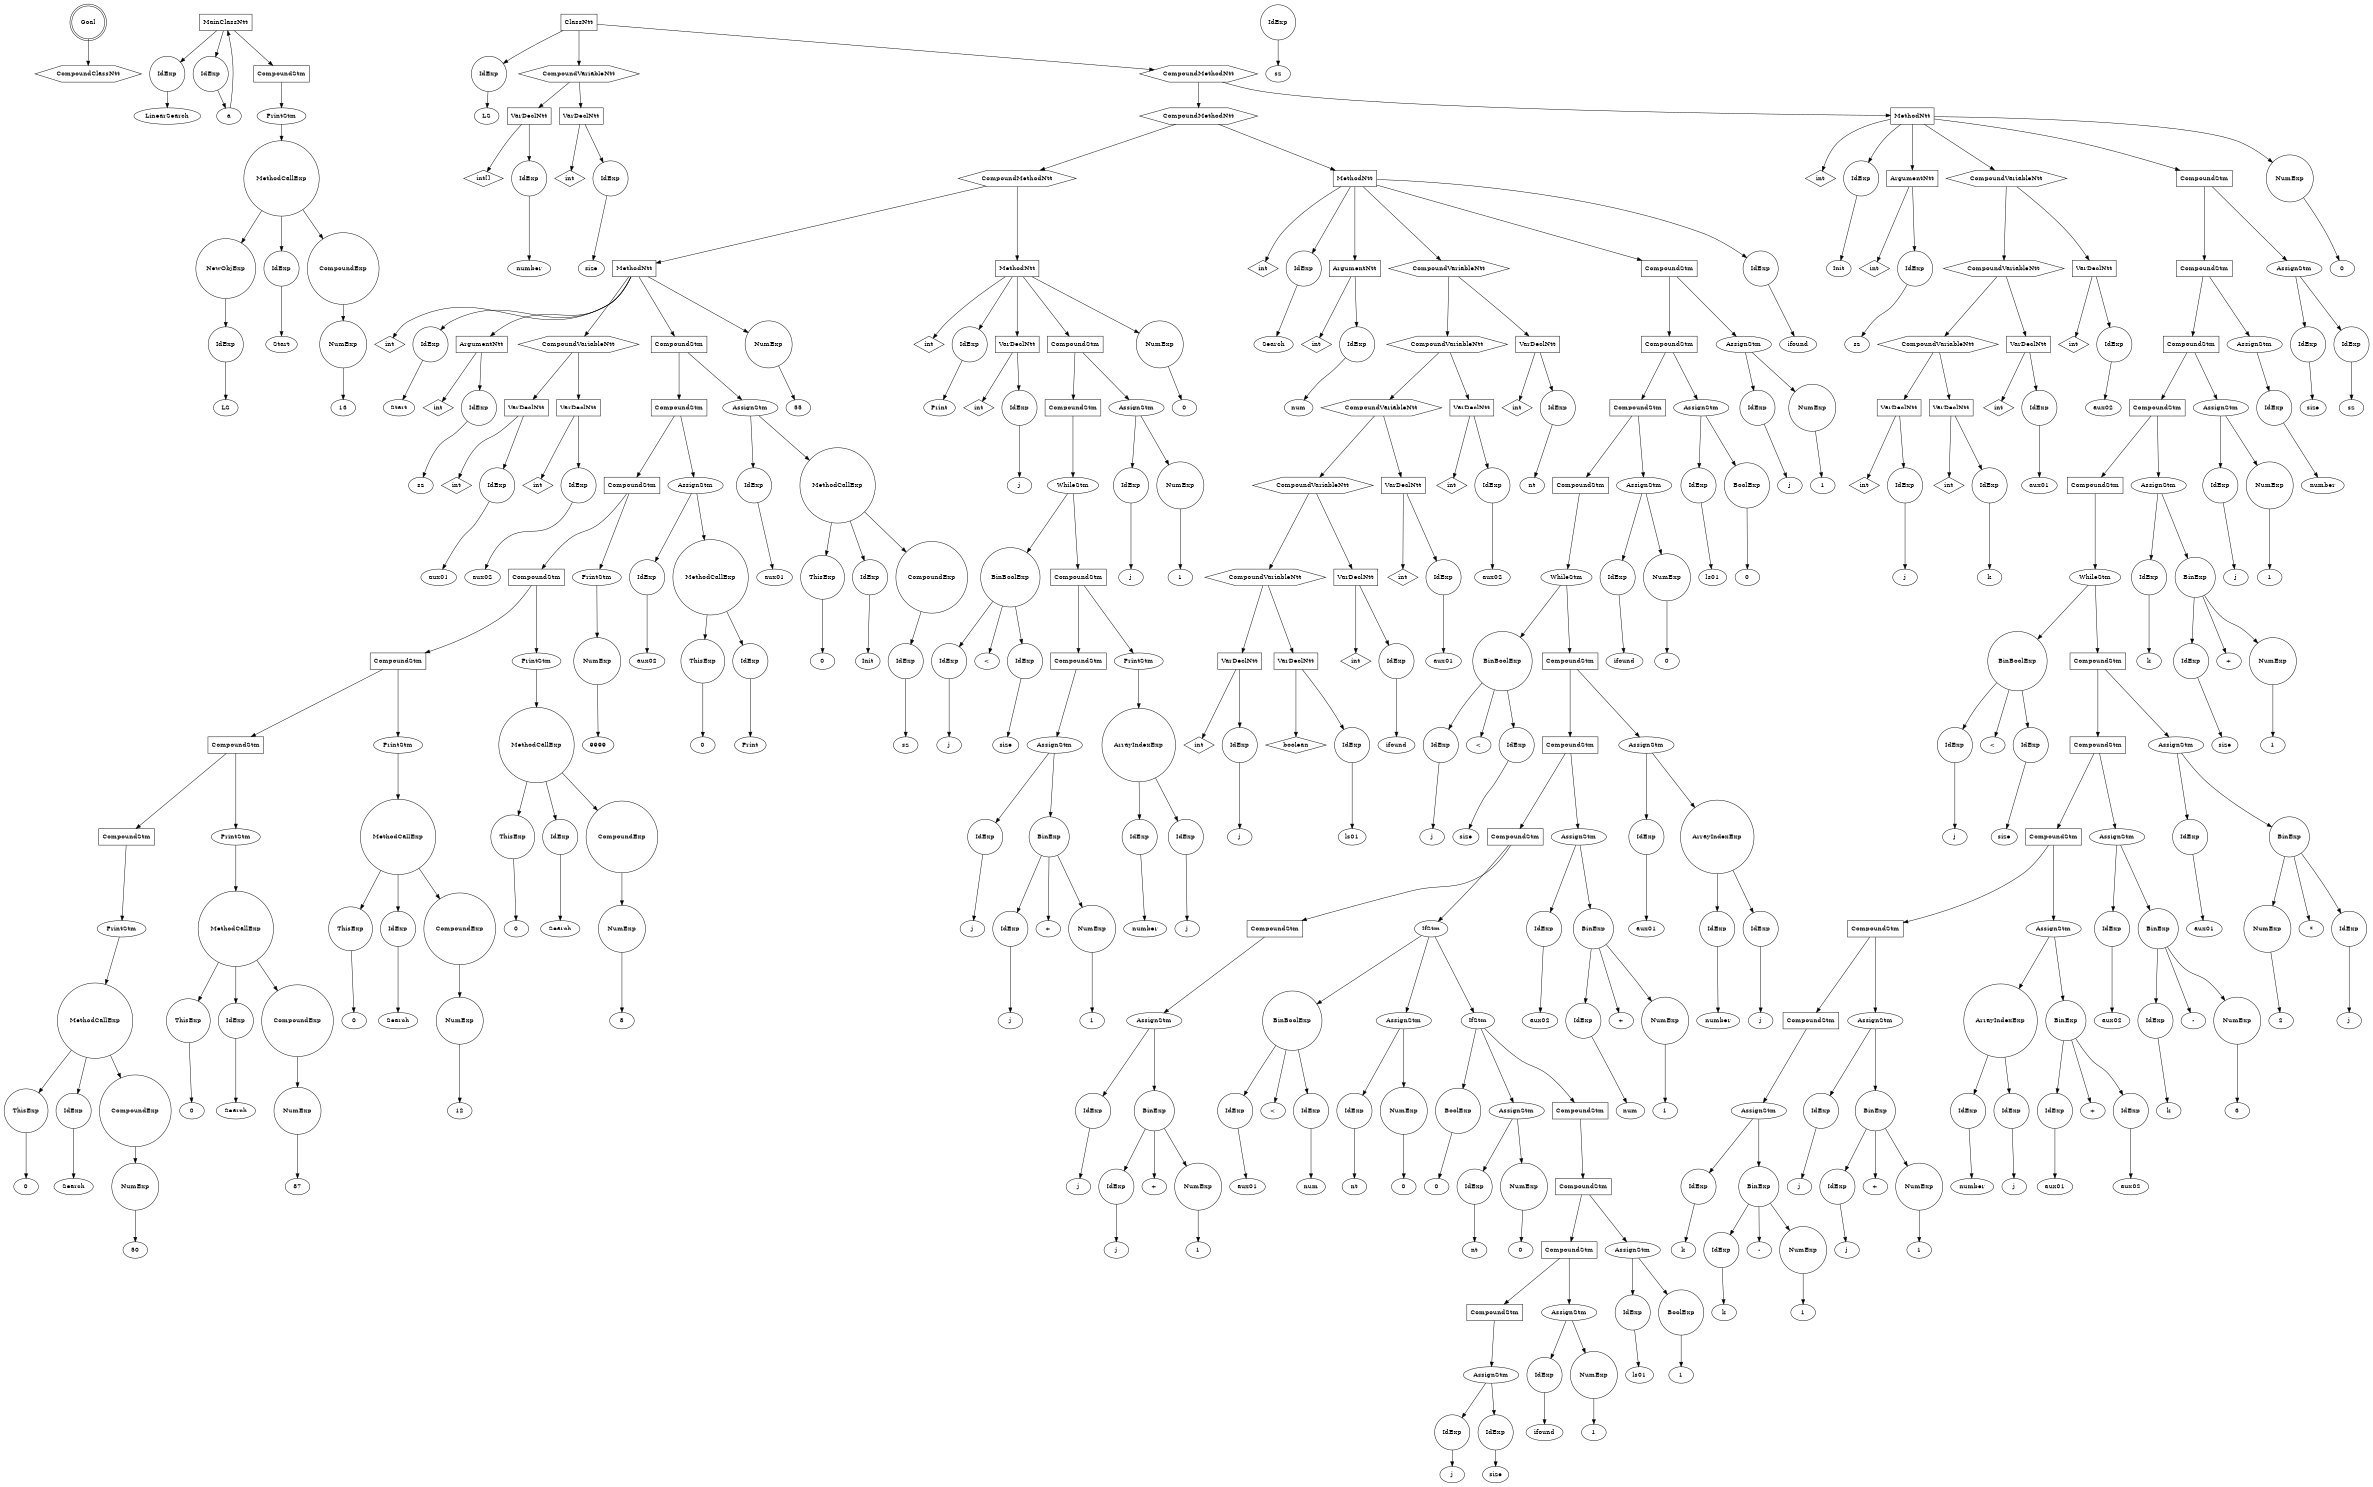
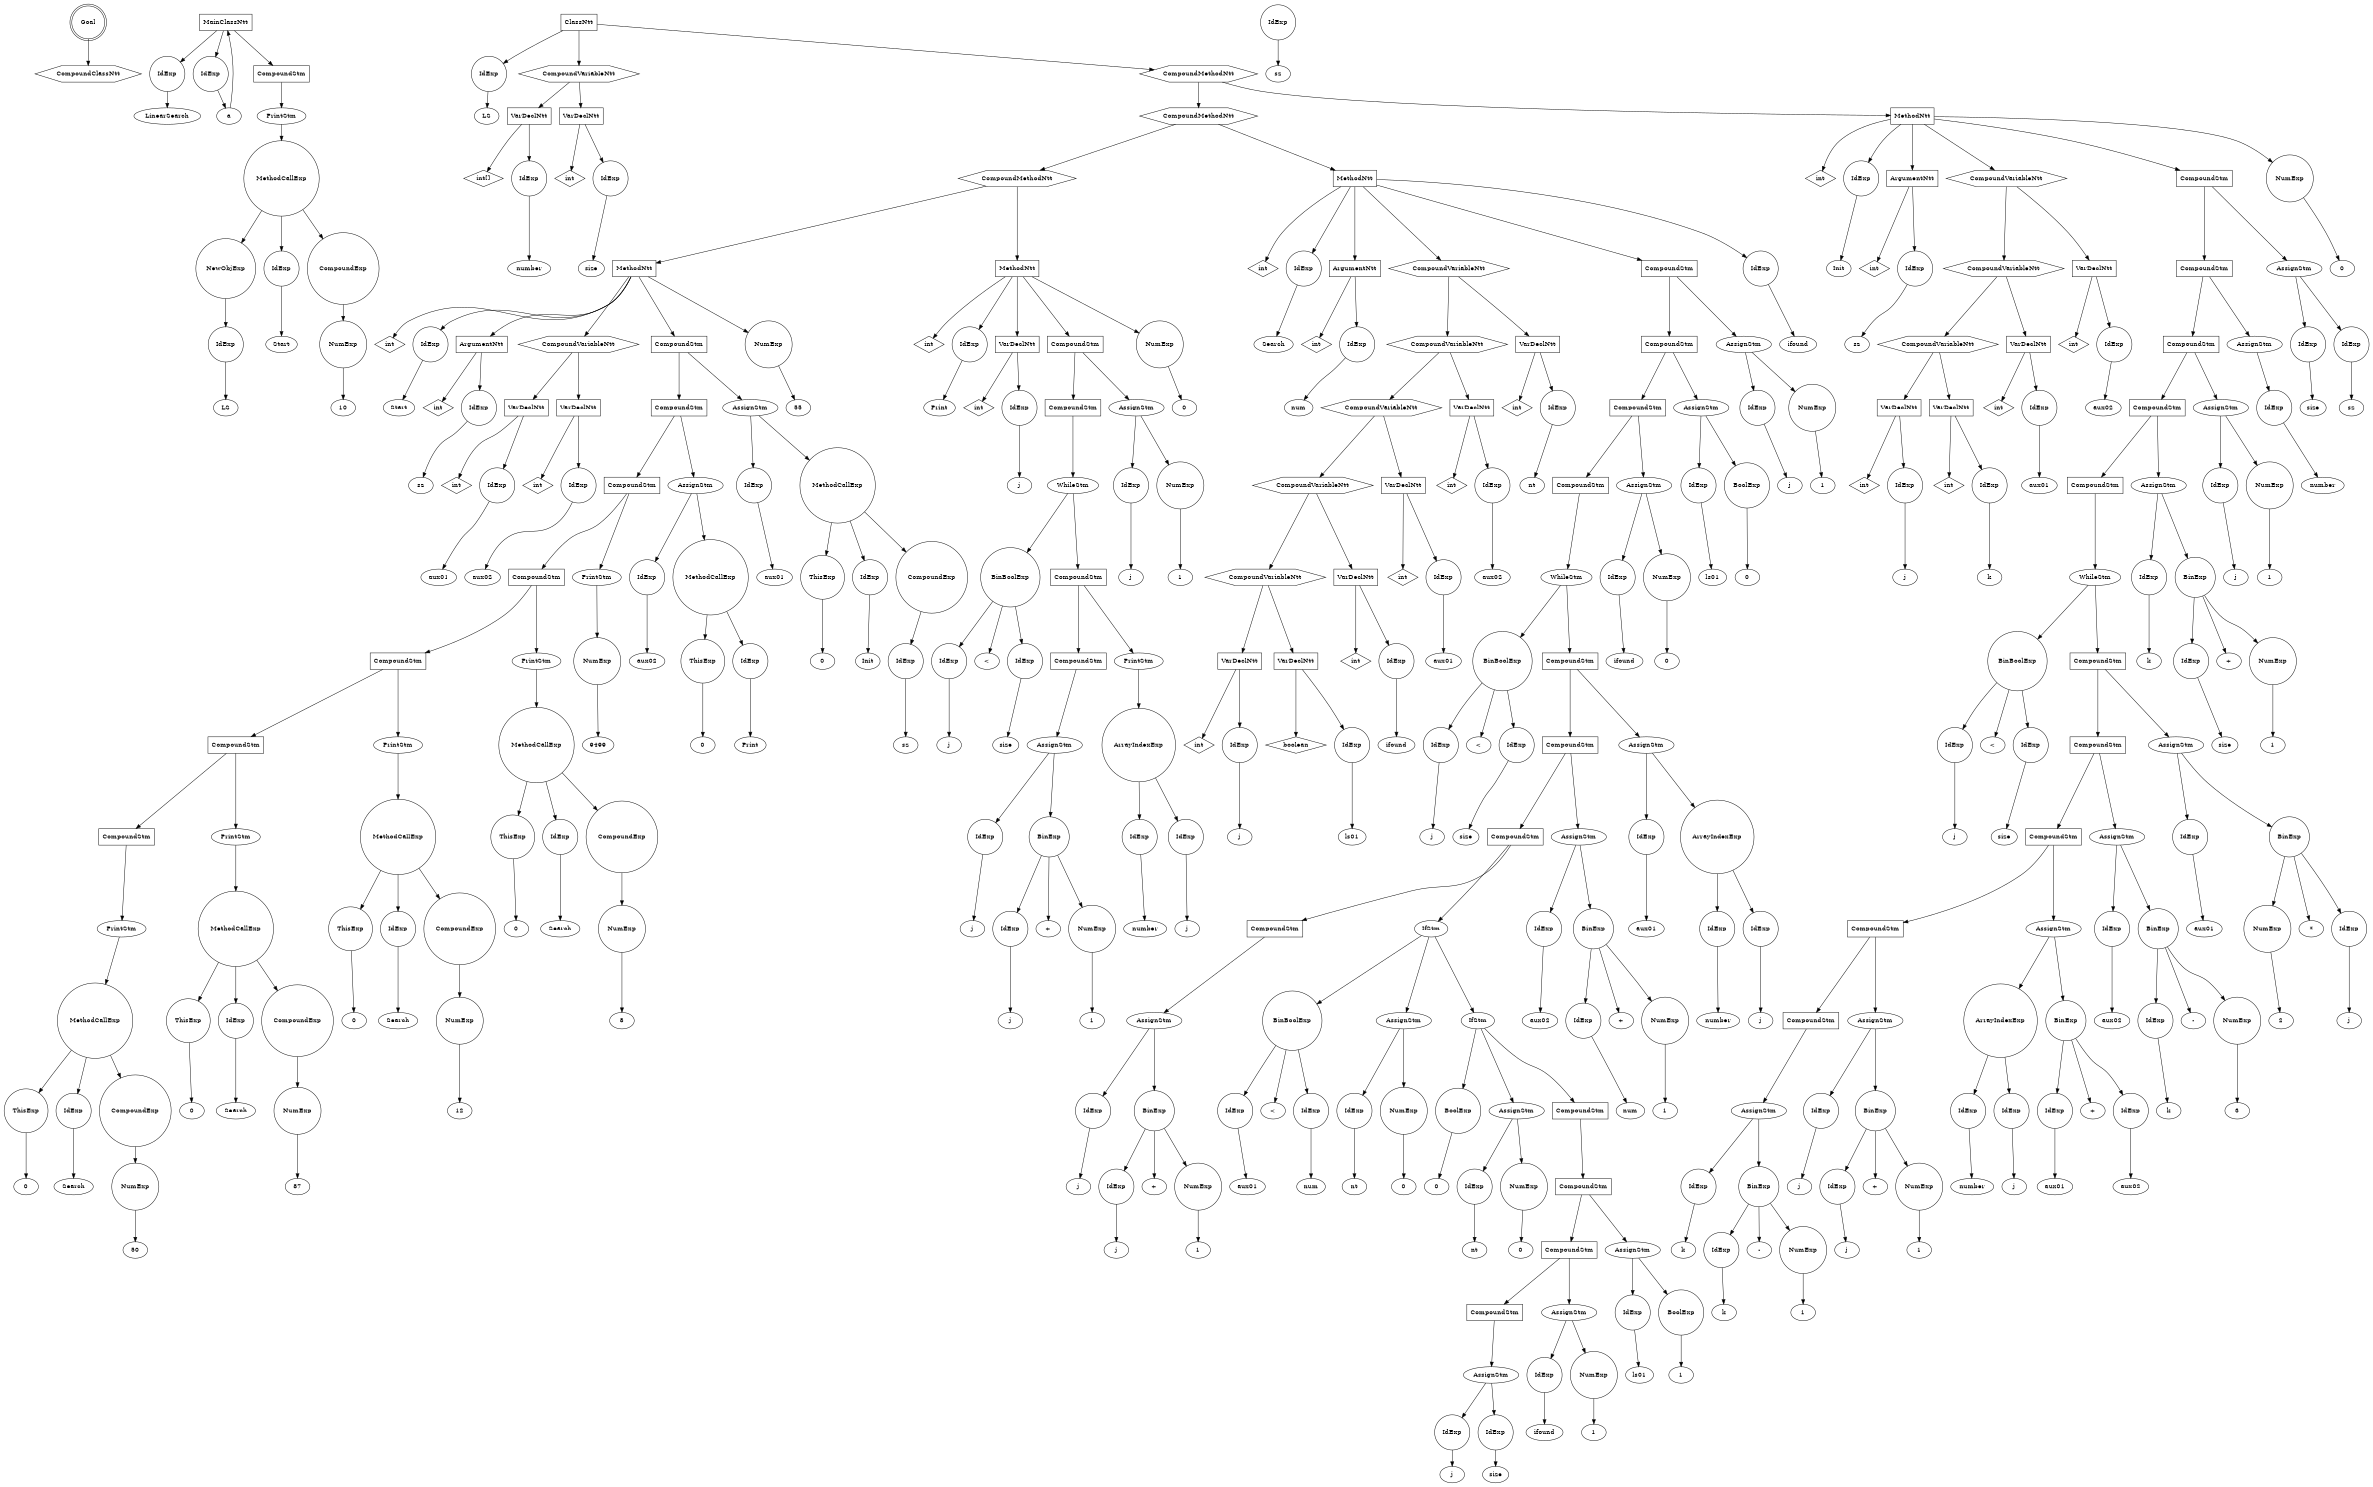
node "13": label "13" -> "10"
node "9999": label "9999" -> "9499"
